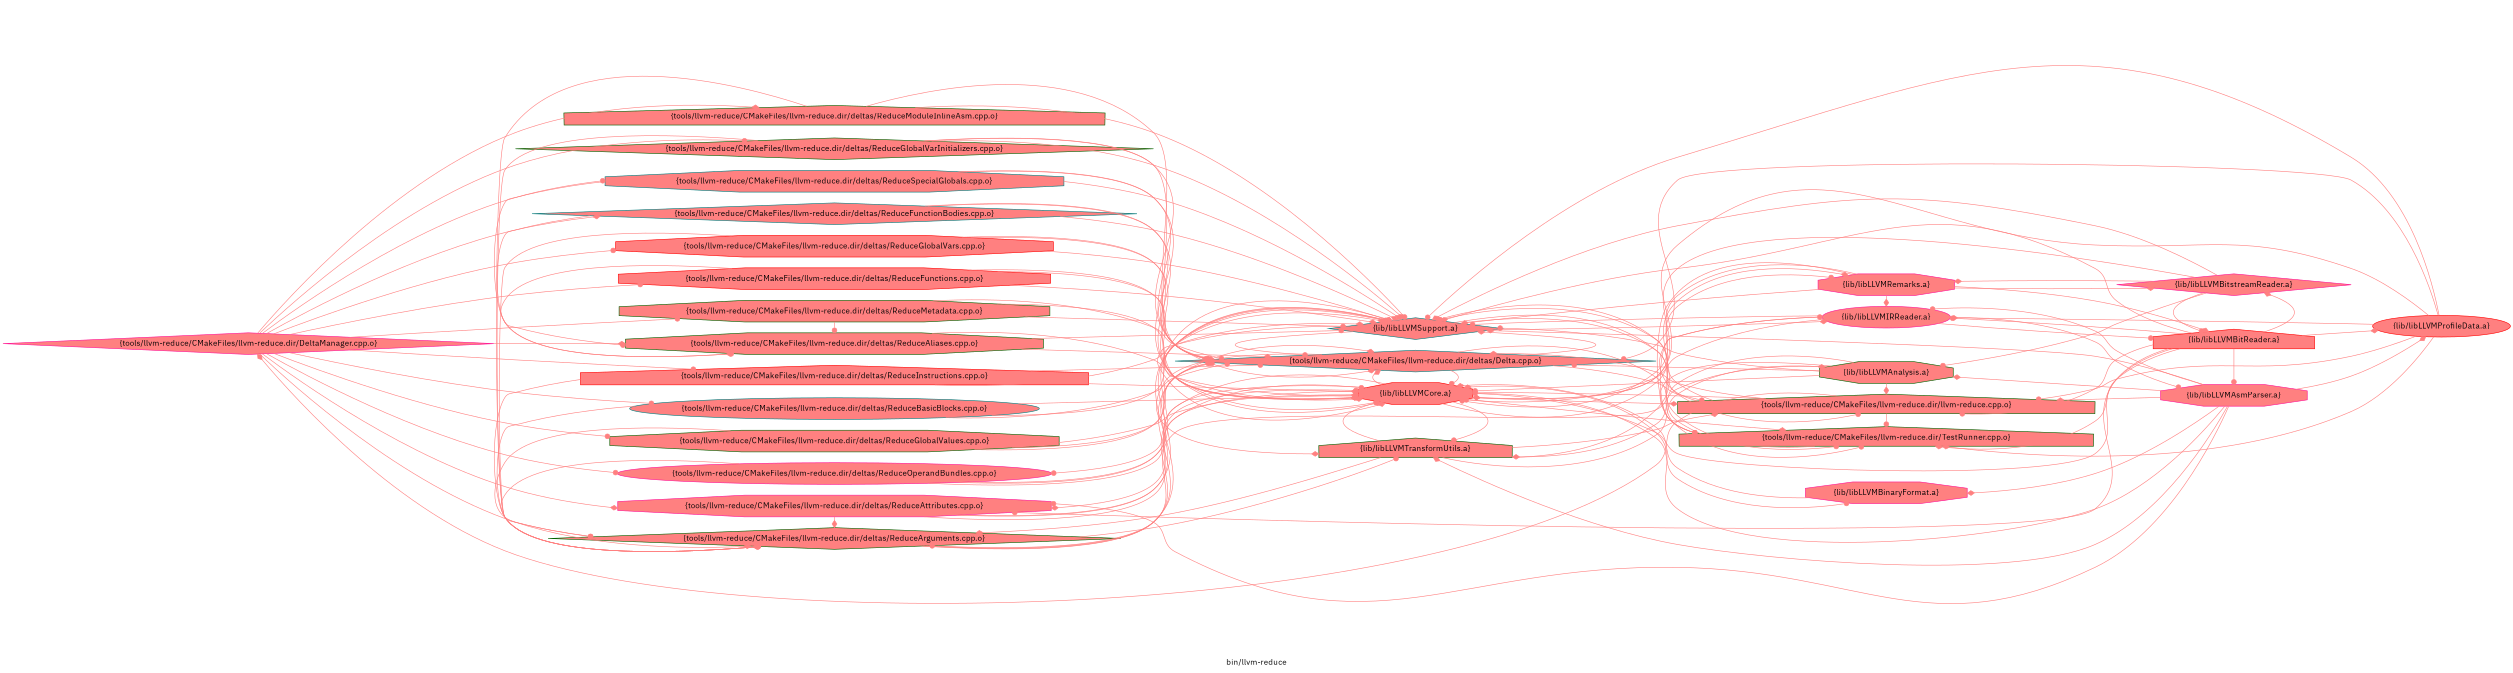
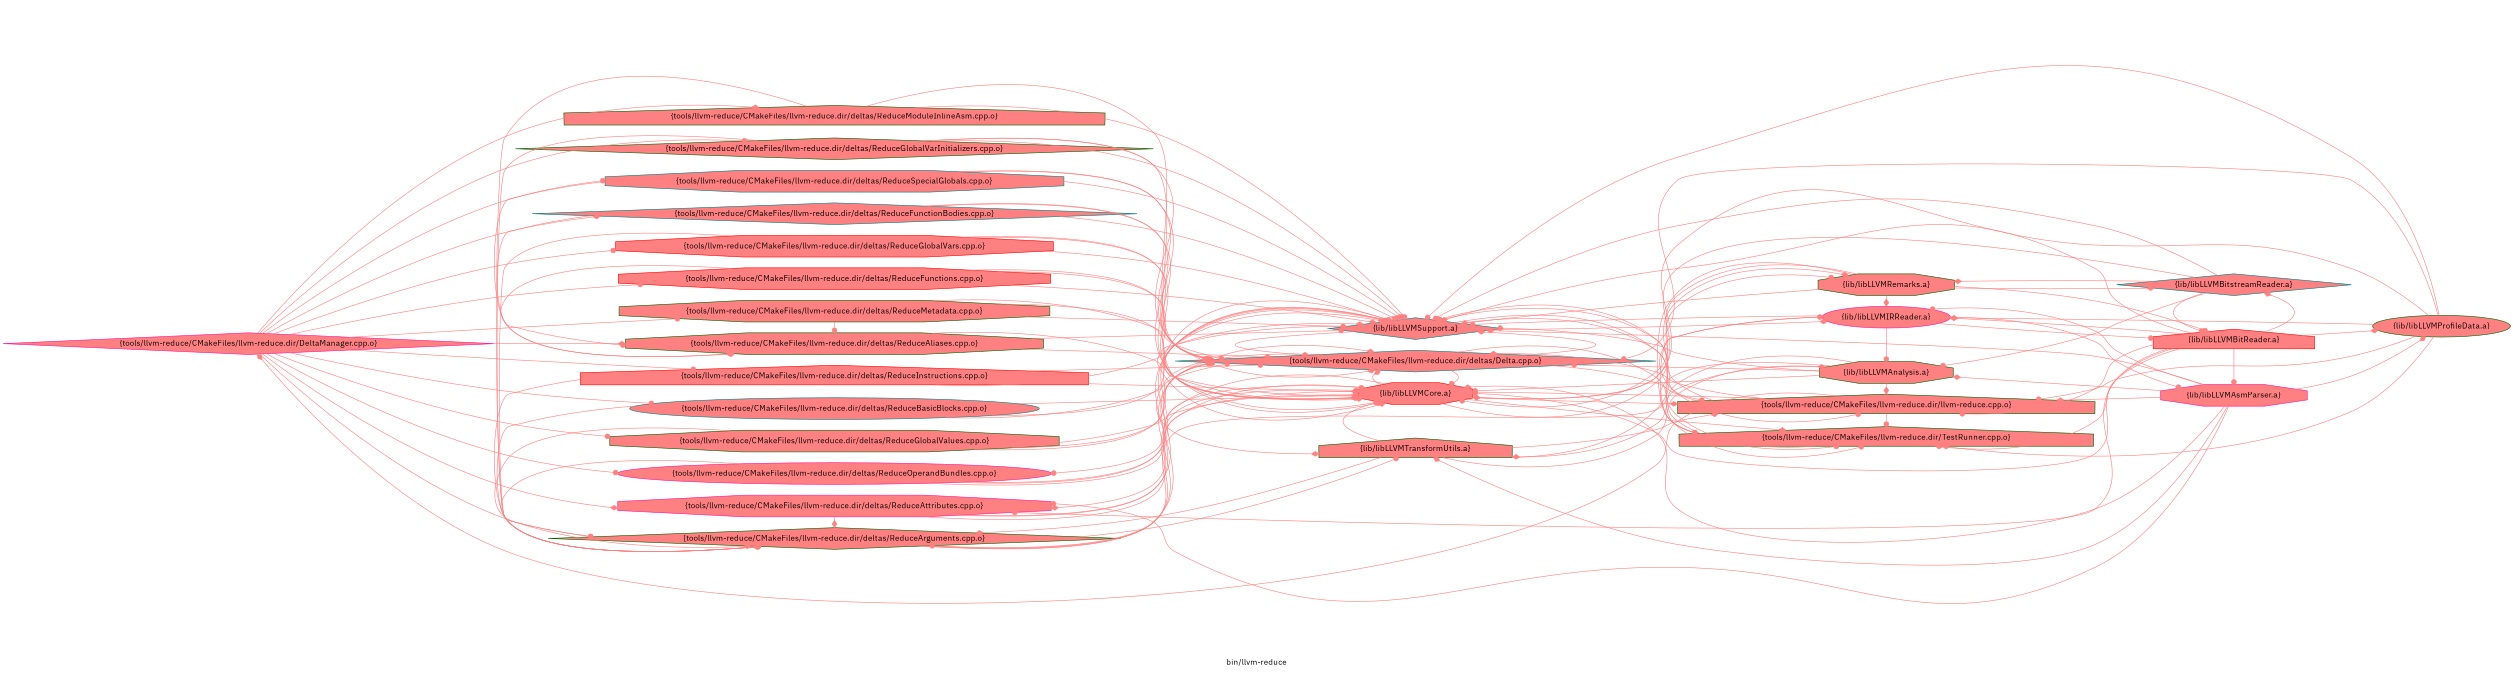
node "{lib/libLLVMRemarks.a}": color deeppink -> darkgreen
node "{lib/libLLVMBitstreamReader.a}": color deeppink -> teal
edge "{lib/libLLVMBitReader.a}" -> "{lib/libLLVMIRReader.a}": arrowhead dot -> diamond
node "{lib/libLLVMProfileData.a}": color red -> darkgreen
edge "{lib/libLLVMIRReader.a}" -> "{lib/libLLVMCore.a}": now "{lib/libLLVMIRReader.a}" -> "{lib/libLLVMAnalysis.a}"
edge "{lib/libLLVMCore.a}" -> "{lib/libLLVMTransformUtils.a}": removed
node "{lib/libLLVMBinaryFormat.a}": removed
